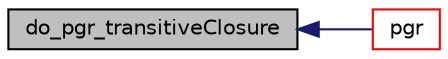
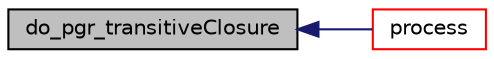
node "pgr": label "pgr" -> "process"
